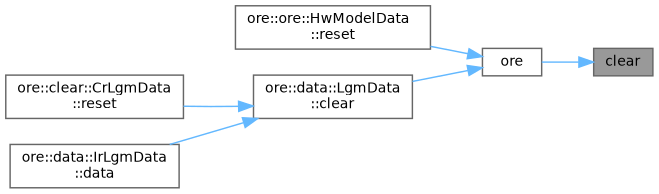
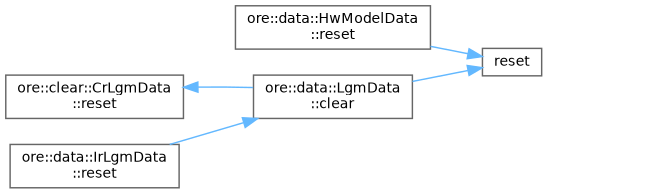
node "ore::ore::HwModelData ::reset": label "ore::ore::HwModelData ::reset" -> "ore::data::HwModelData ::reset"
node "ore": label "ore" -> "reset"
node "clear": removed
edge "ore::clear::CrLgmData ::reset" -> "ore::data::LgmData ::clear": reversed
node "ore::data::IrLgmData ::data": label "ore::data::IrLgmData ::data" -> "ore::data::IrLgmData ::reset"
